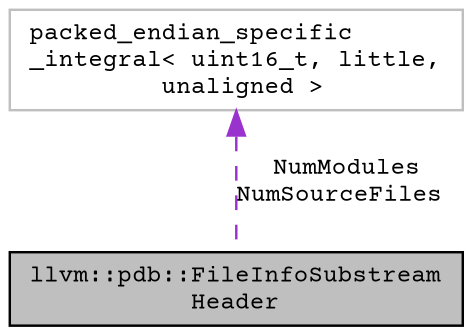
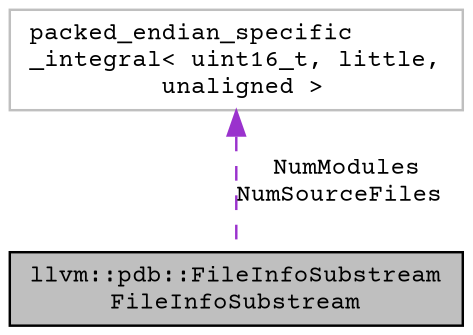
node "llvm::pdb::FileInfoSubstream Header": label "llvm::pdb::FileInfoSubstream Header" -> "llvm::pdb::FileInfoSubstream FileInfoSubstream"
